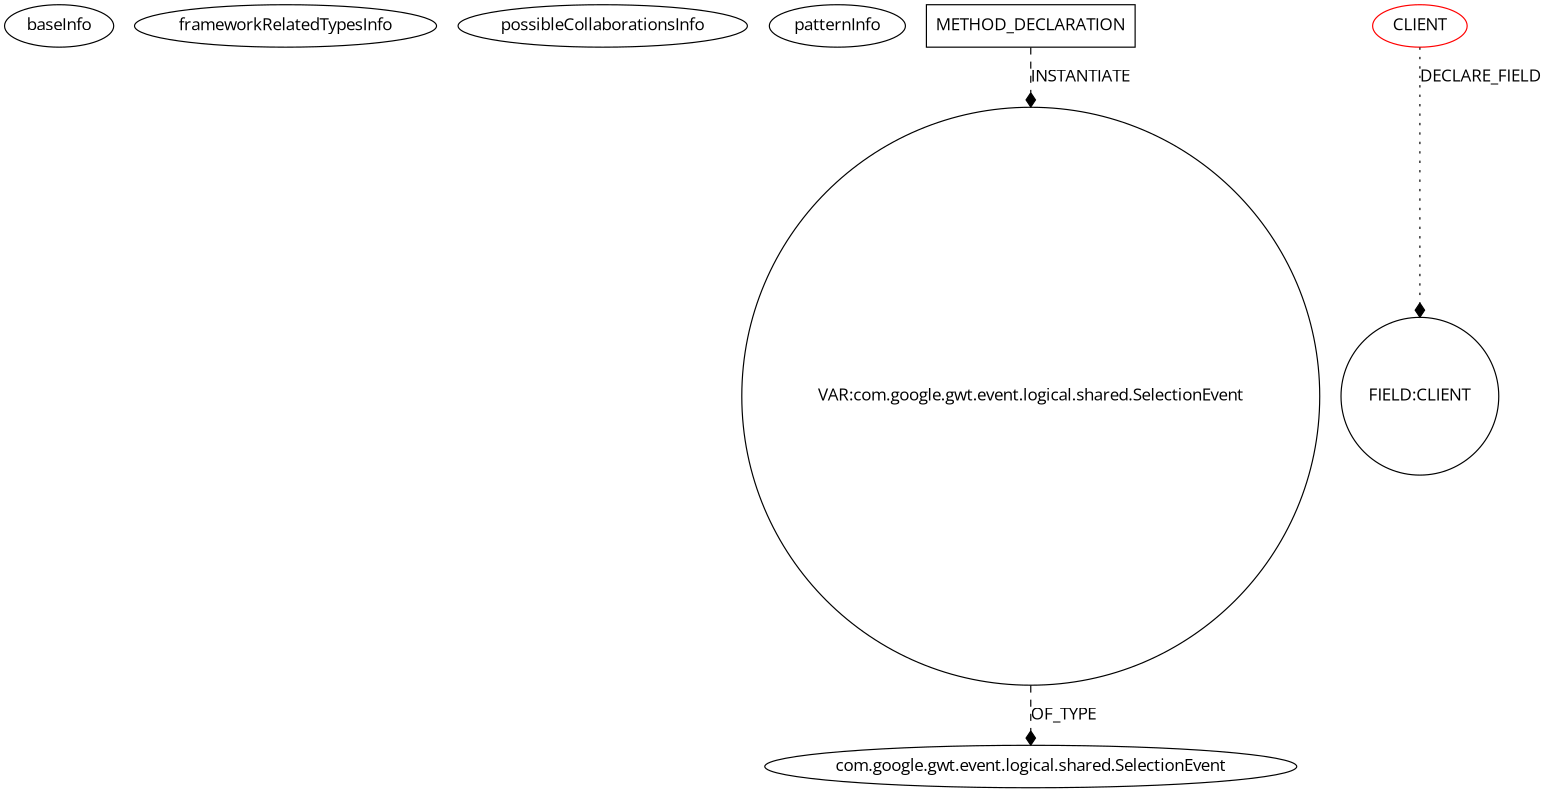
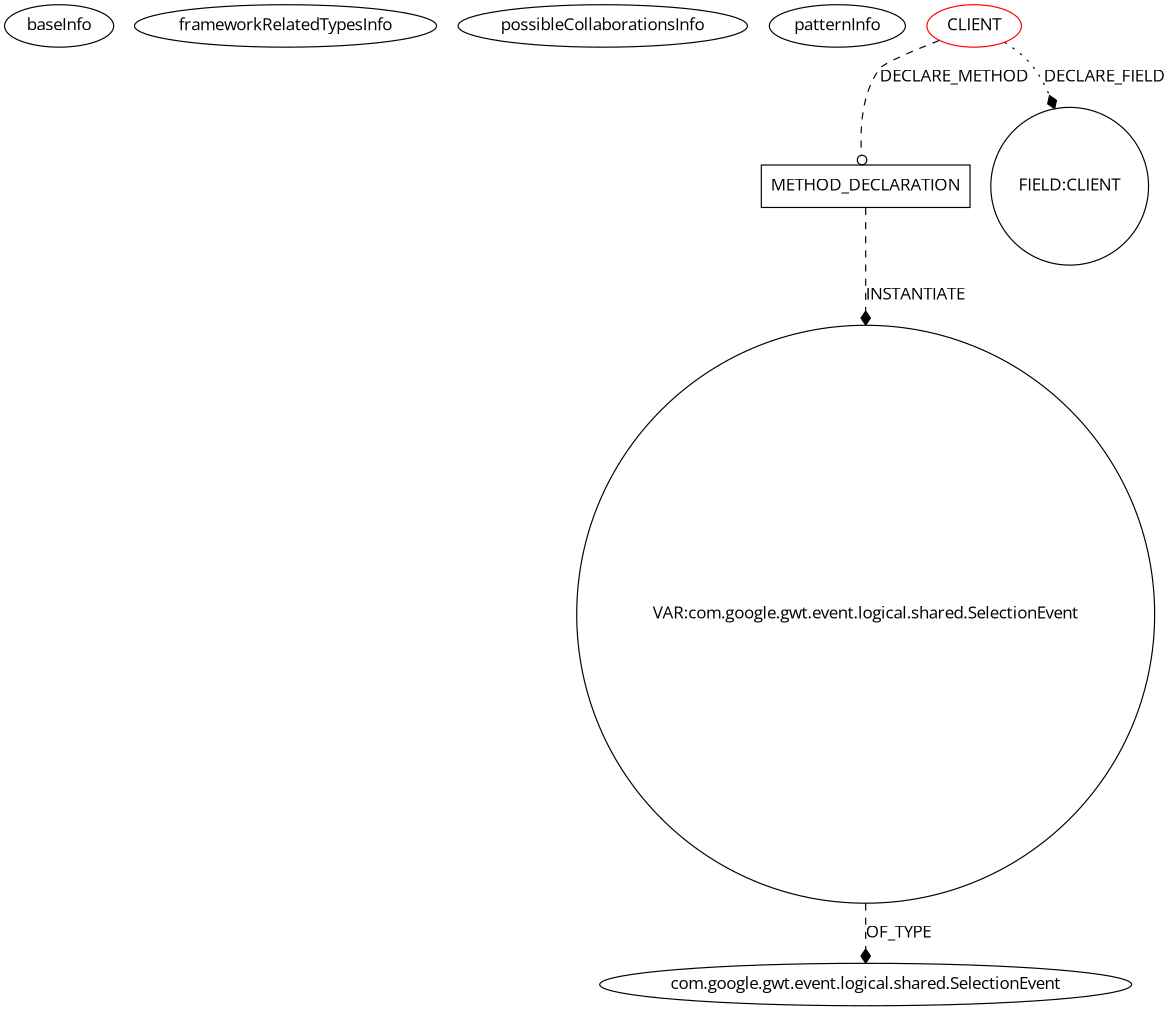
edge "CLIENT" -> "METHOD_DECLARATION": added, label "DECLARE_METHOD"
